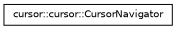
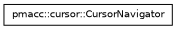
node "cursor::cursor::CursorNavigator": label "cursor::cursor::CursorNavigator" -> "pmacc::cursor::CursorNavigator"
